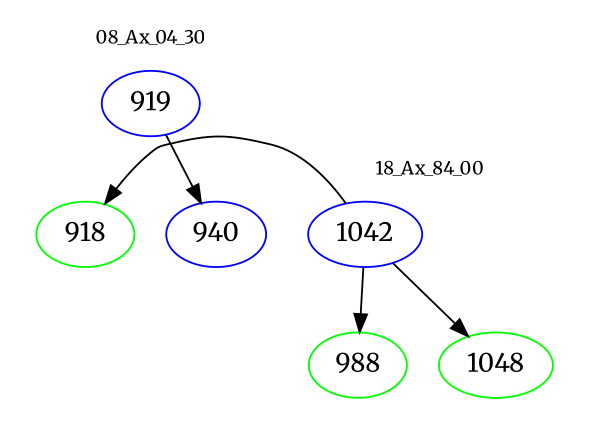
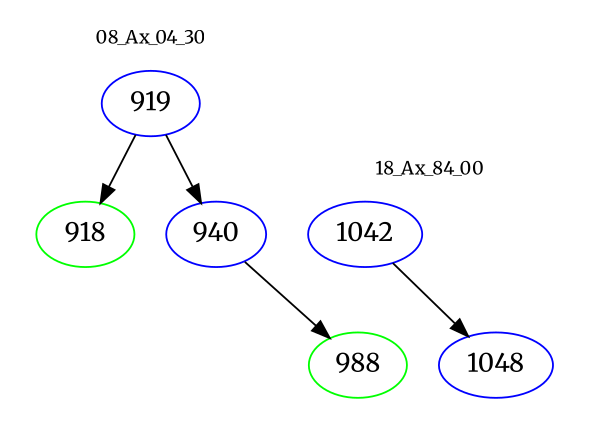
edge "1042" -> "918": now "919" -> "918"
edge "1042" -> "988": now "940" -> "988"
node "1048": color green -> blue
